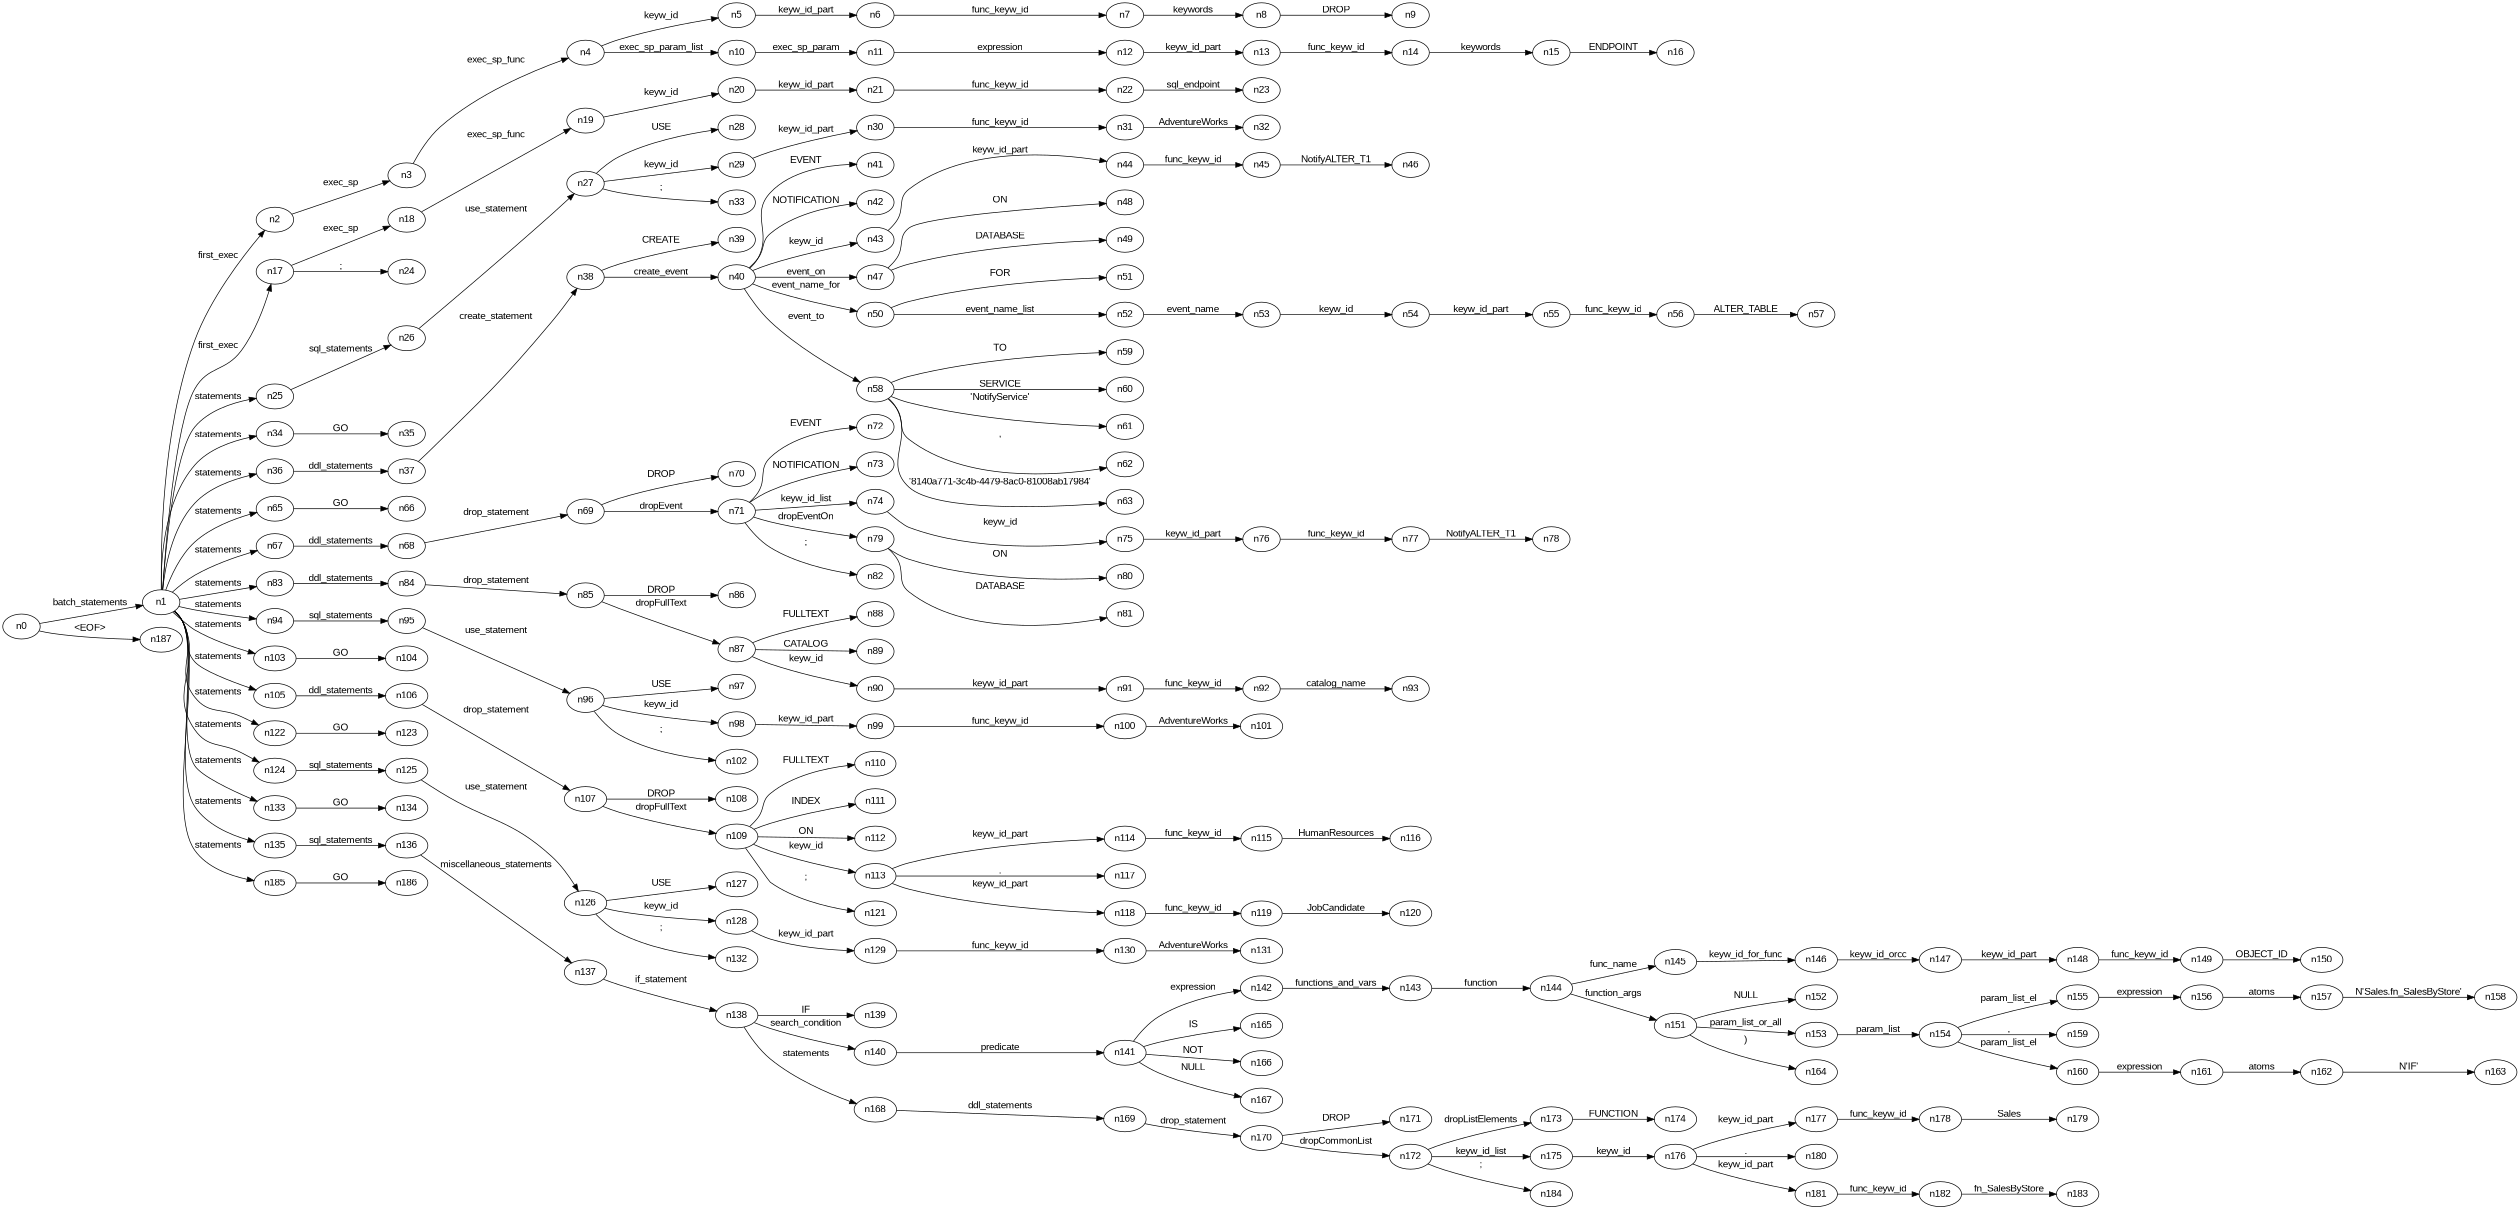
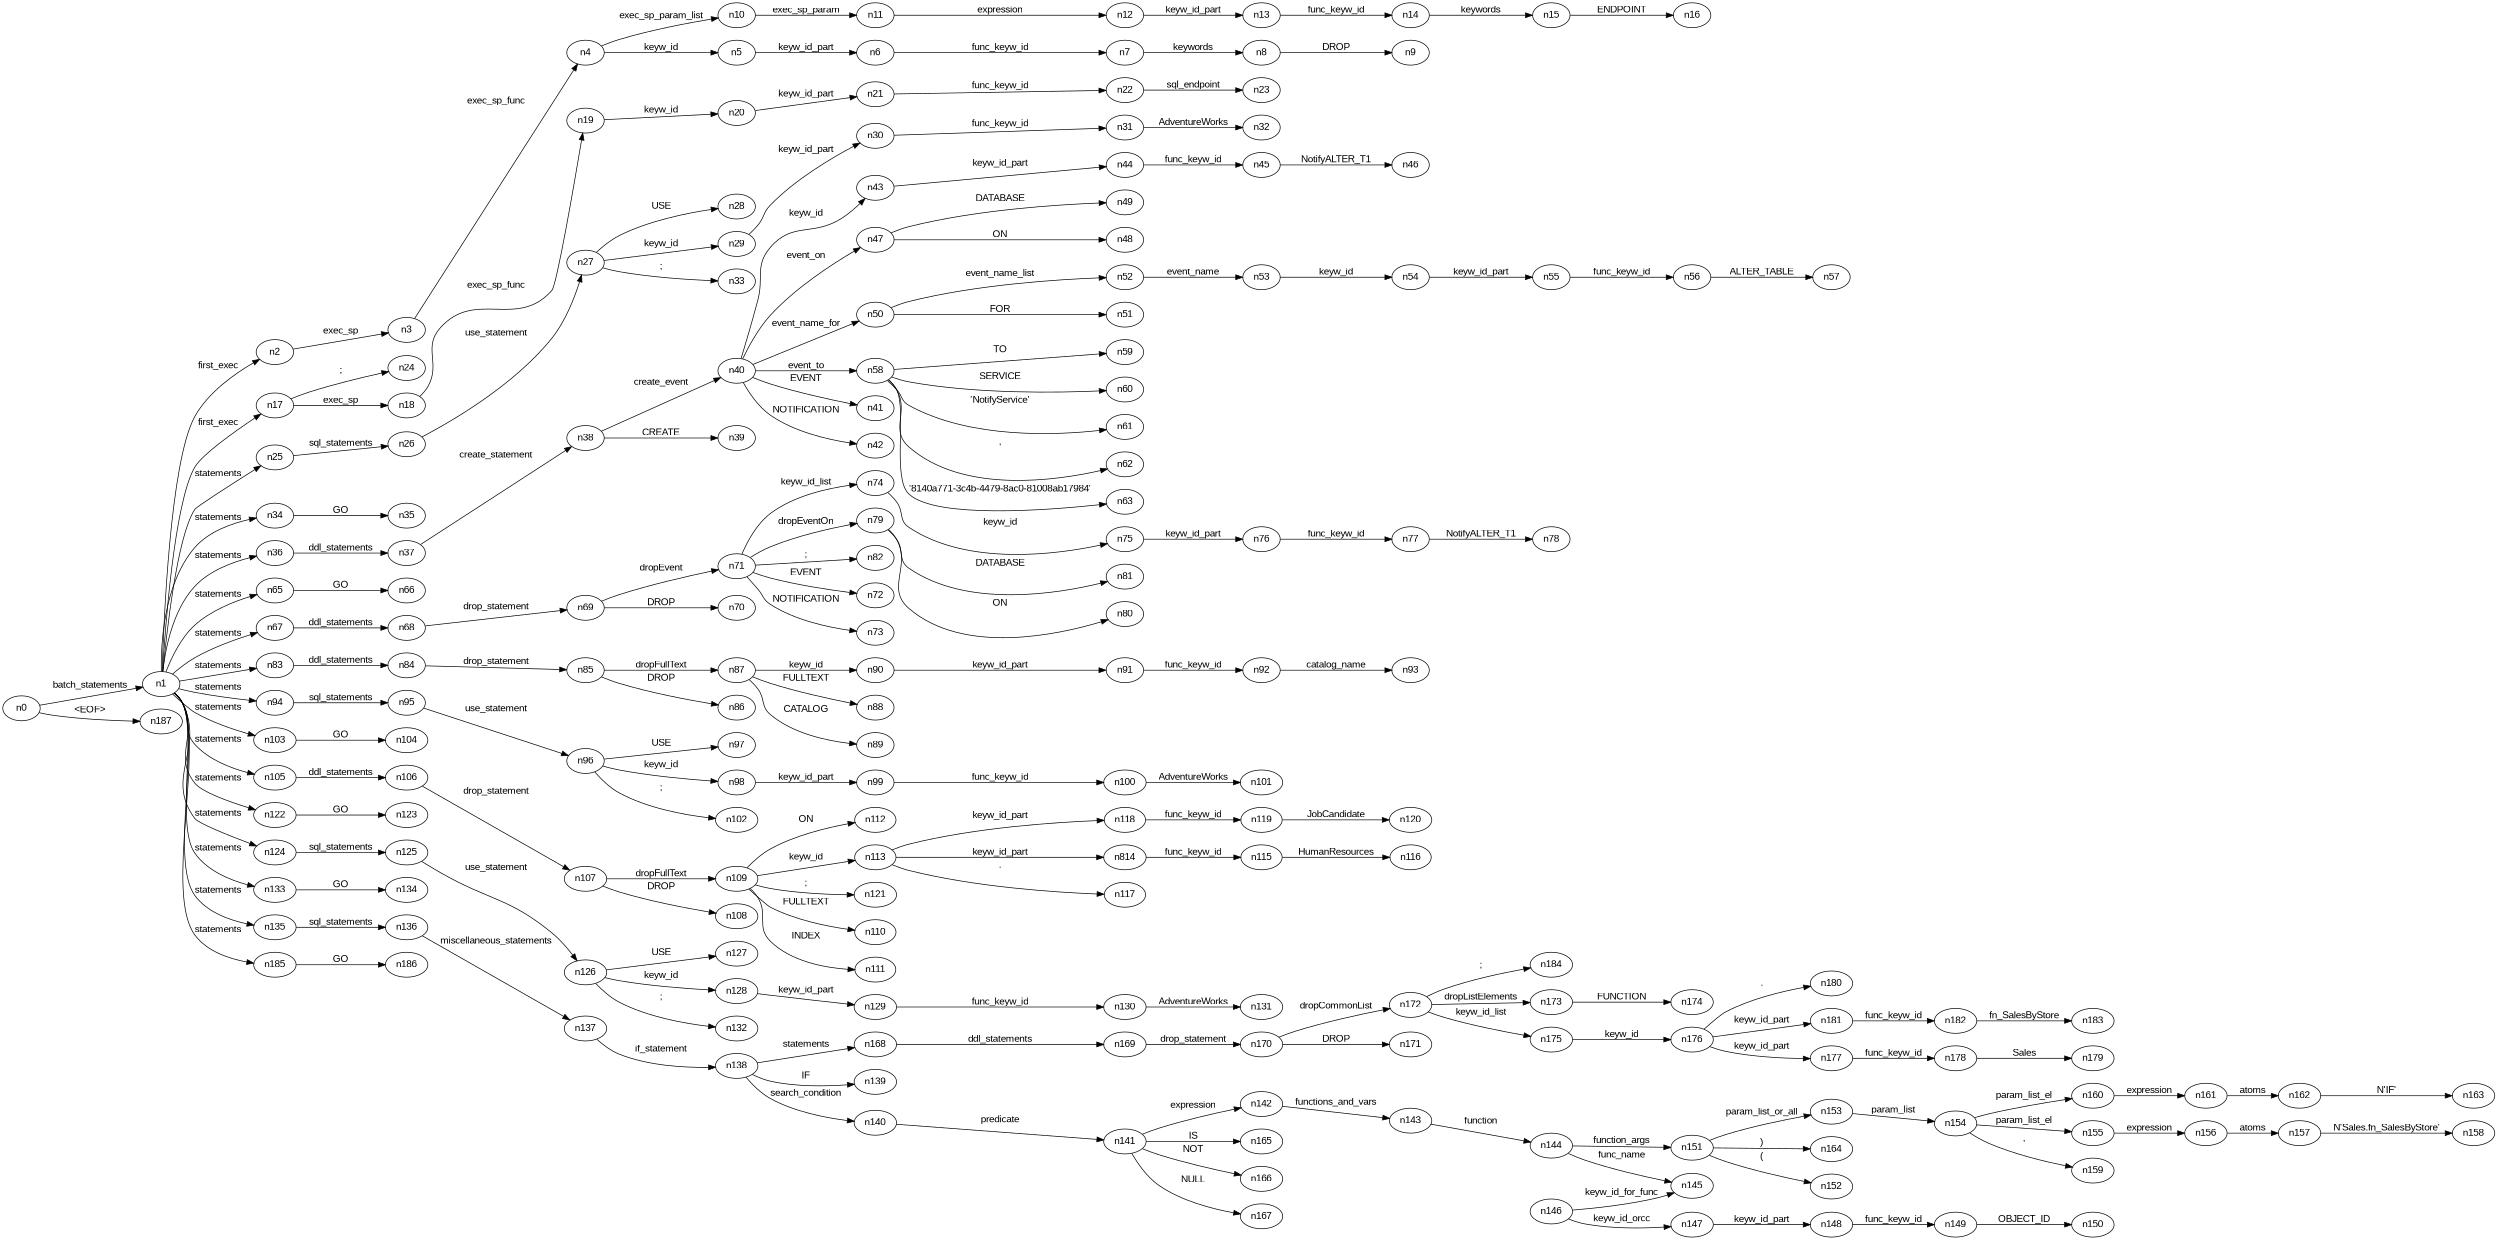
node "n114": label "n114" -> "n814"
edge "n145" -> "n146": reversed
edge "n151" -> "n152": label "NULL" -> "("
